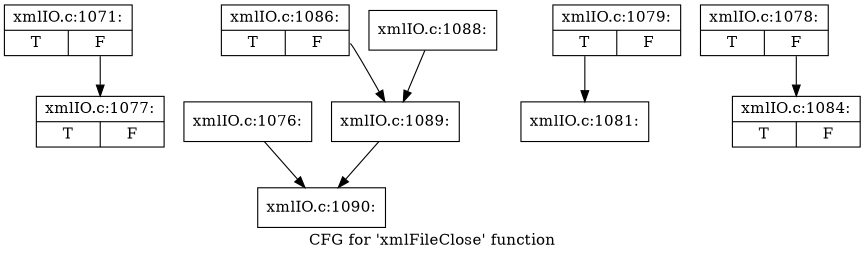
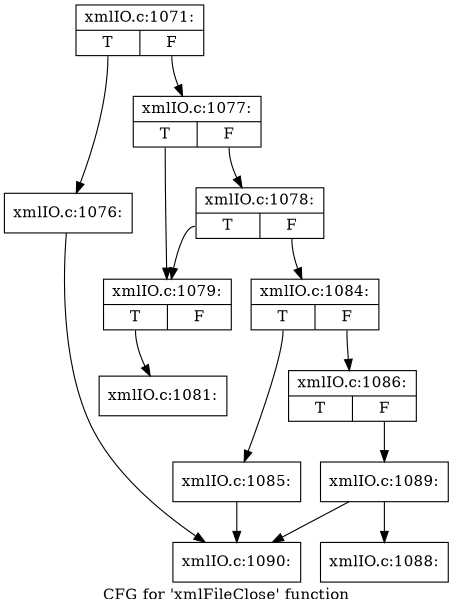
edge "xmlIO.c:1088:" -> "xmlIO.c:1089:": reversed
edge "xmlIO.c:1071:" -> "xmlIO.c:1076:": added
edge "xmlIO.c:1077:" -> "xmlIO.c:1078:": added
edge "xmlIO.c:1077:" -> "xmlIO.c:1079:": added
edge "xmlIO.c:1078:" -> "xmlIO.c:1079:": added
edge "xmlIO.c:1084:" -> "xmlIO.c:1086:": added
node "xmlIO.c:1085:": added
